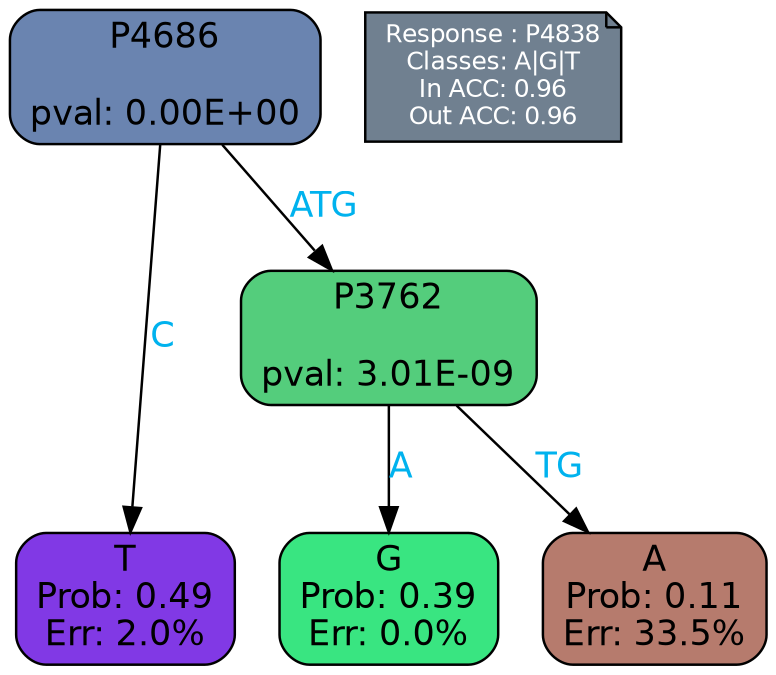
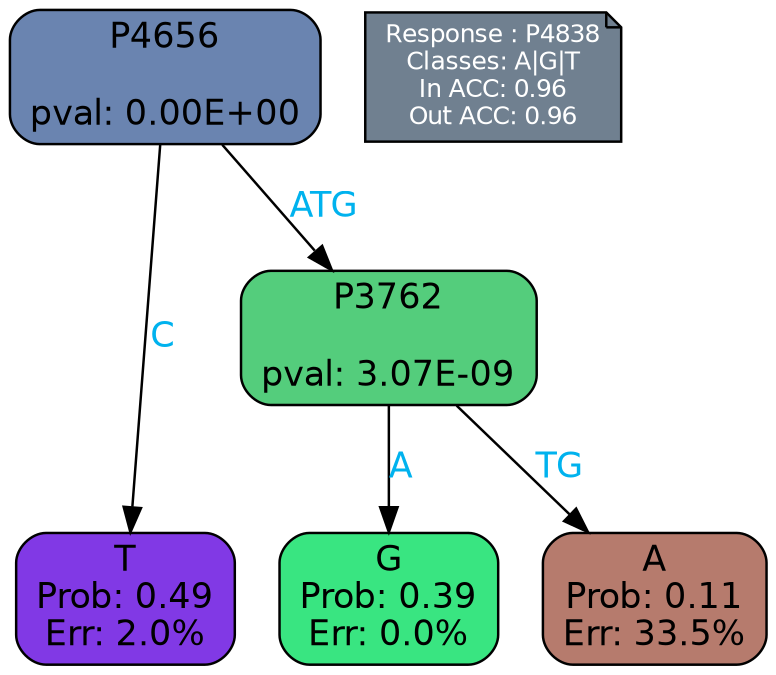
node "P4686 pval: 0.00E+00": label "P4686 pval: 0.00E+00" -> "P4656 pval: 0.00E+00"
node "P3762 pval: 3.01E-09": label "P3762 pval: 3.01E-09" -> "P3762 pval: 3.07E-09"
